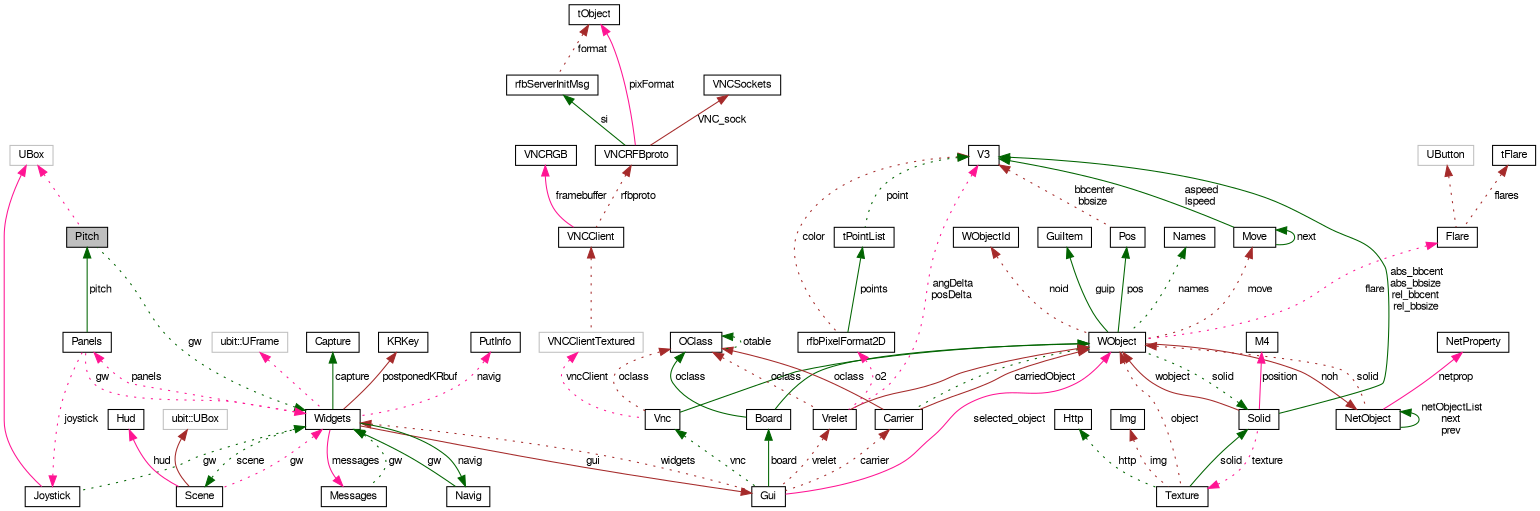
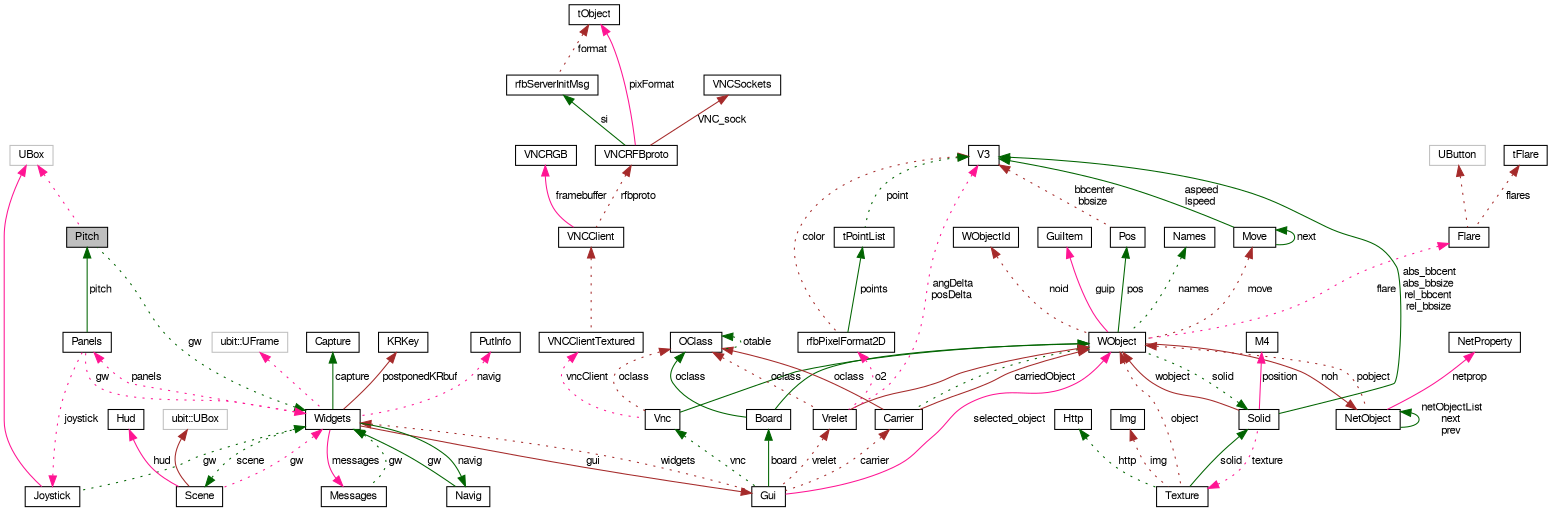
edge "WObject" -> "GuiItem": color darkgreen -> deeppink
node "VNCClientTextured": color grey75 -> black
edge "NetObject" -> "WObject": label " solid" -> " pobject"
